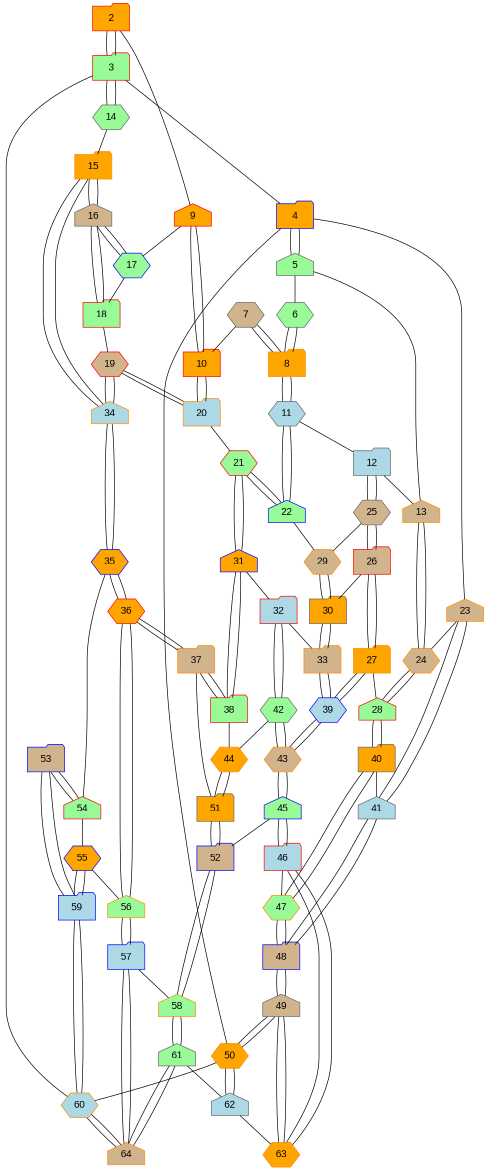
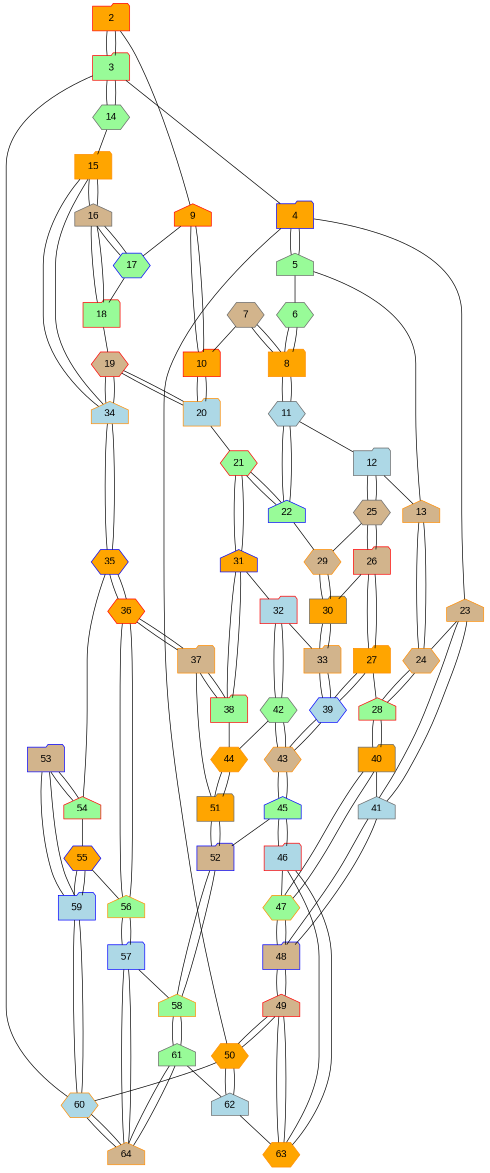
node "49": color gray40 -> red
